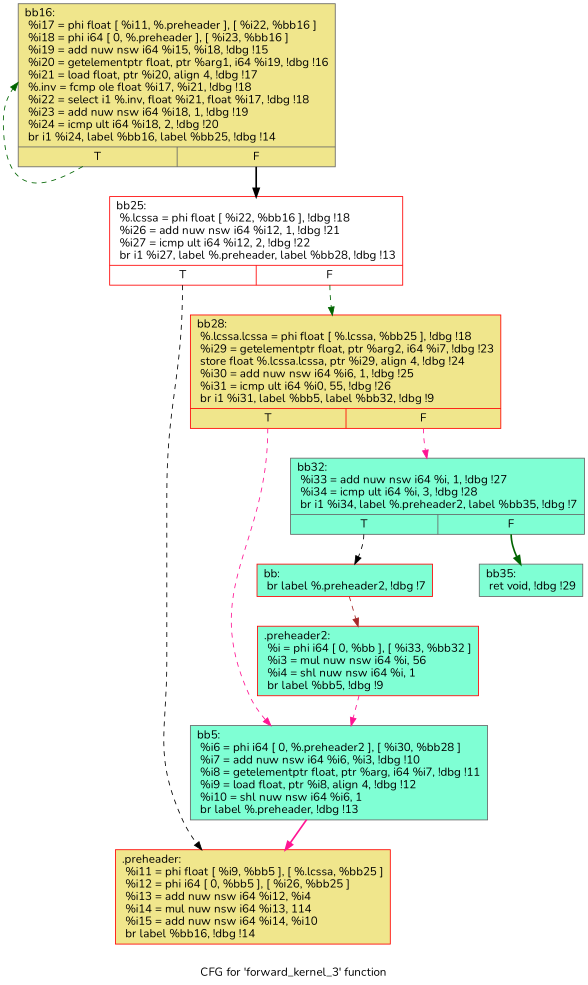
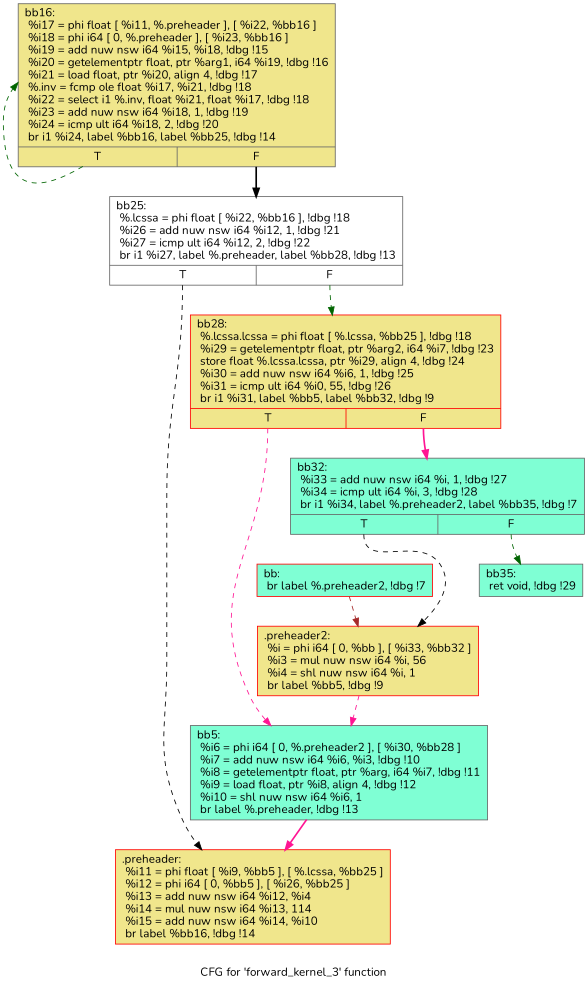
node "bb25:": color red -> gray40
edge "bb28:" -> "bb32:": style dashed -> bold
edge "bb32:" -> "bb:": now "bb32:" -> ".preheader2:"
edge "bb32:" -> "bb35:": style bold -> dashed
node ".preheader2:": fillcolor aquamarine -> khaki
